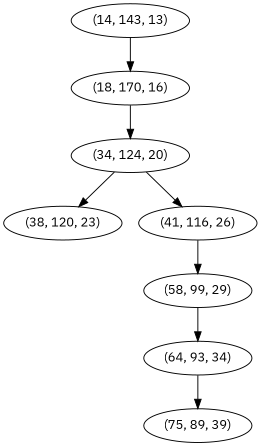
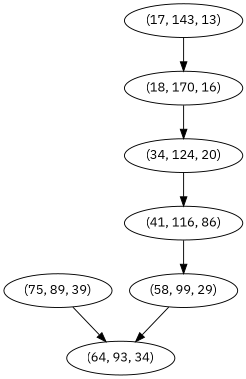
node "(14, 143, 13)": label "(14, 143, 13)" -> "(17, 143, 13)"
node "(38, 120, 23)": removed
node "(41, 116, 26)": label "(41, 116, 26)" -> "(41, 116, 86)"
edge "(64, 93, 34)" -> "(75, 89, 39)": reversed
